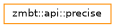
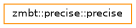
node "zmbt::api::precise": label "zmbt::api::precise" -> "zmbt::precise::precise"
